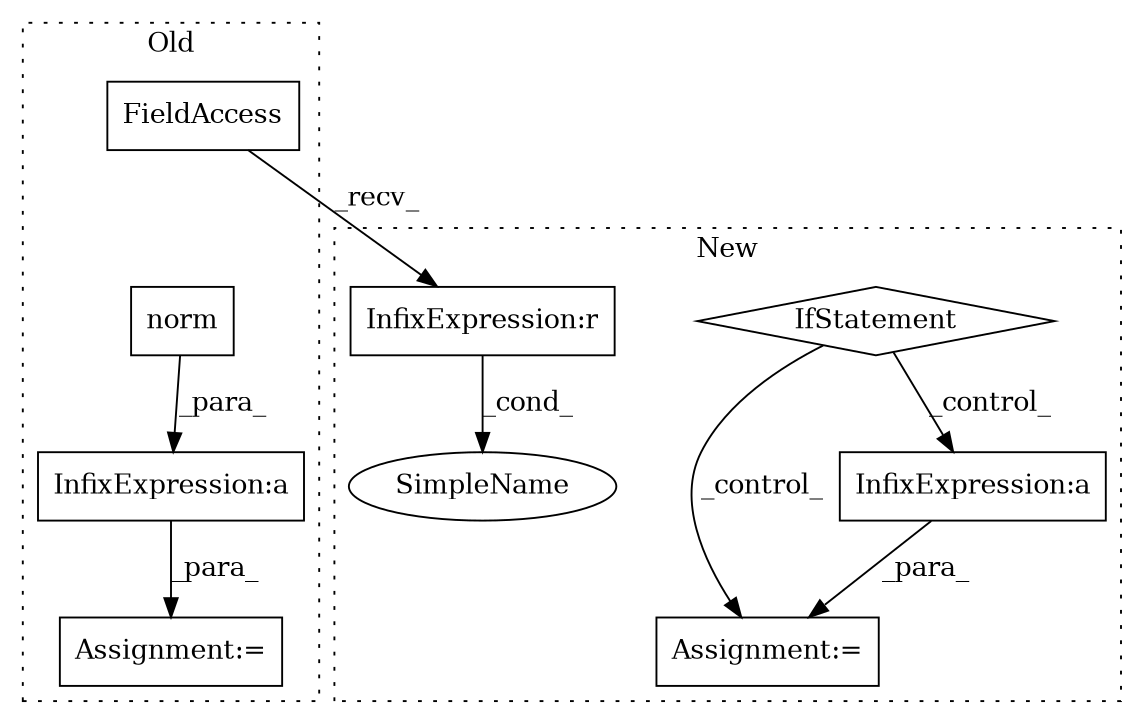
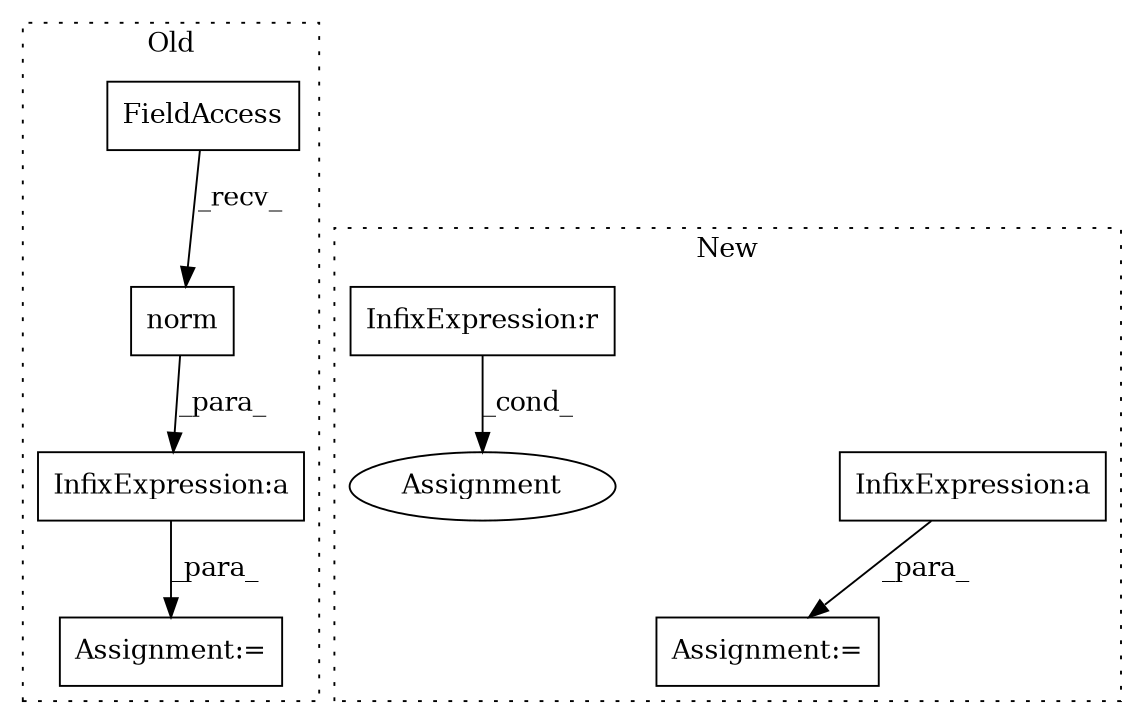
edge "FieldAccess" -> "InfixExpression:r": now "FieldAccess" -> "norm"
node "IfStatement": removed
node "SimpleName": label "SimpleName" -> "Assignment"
